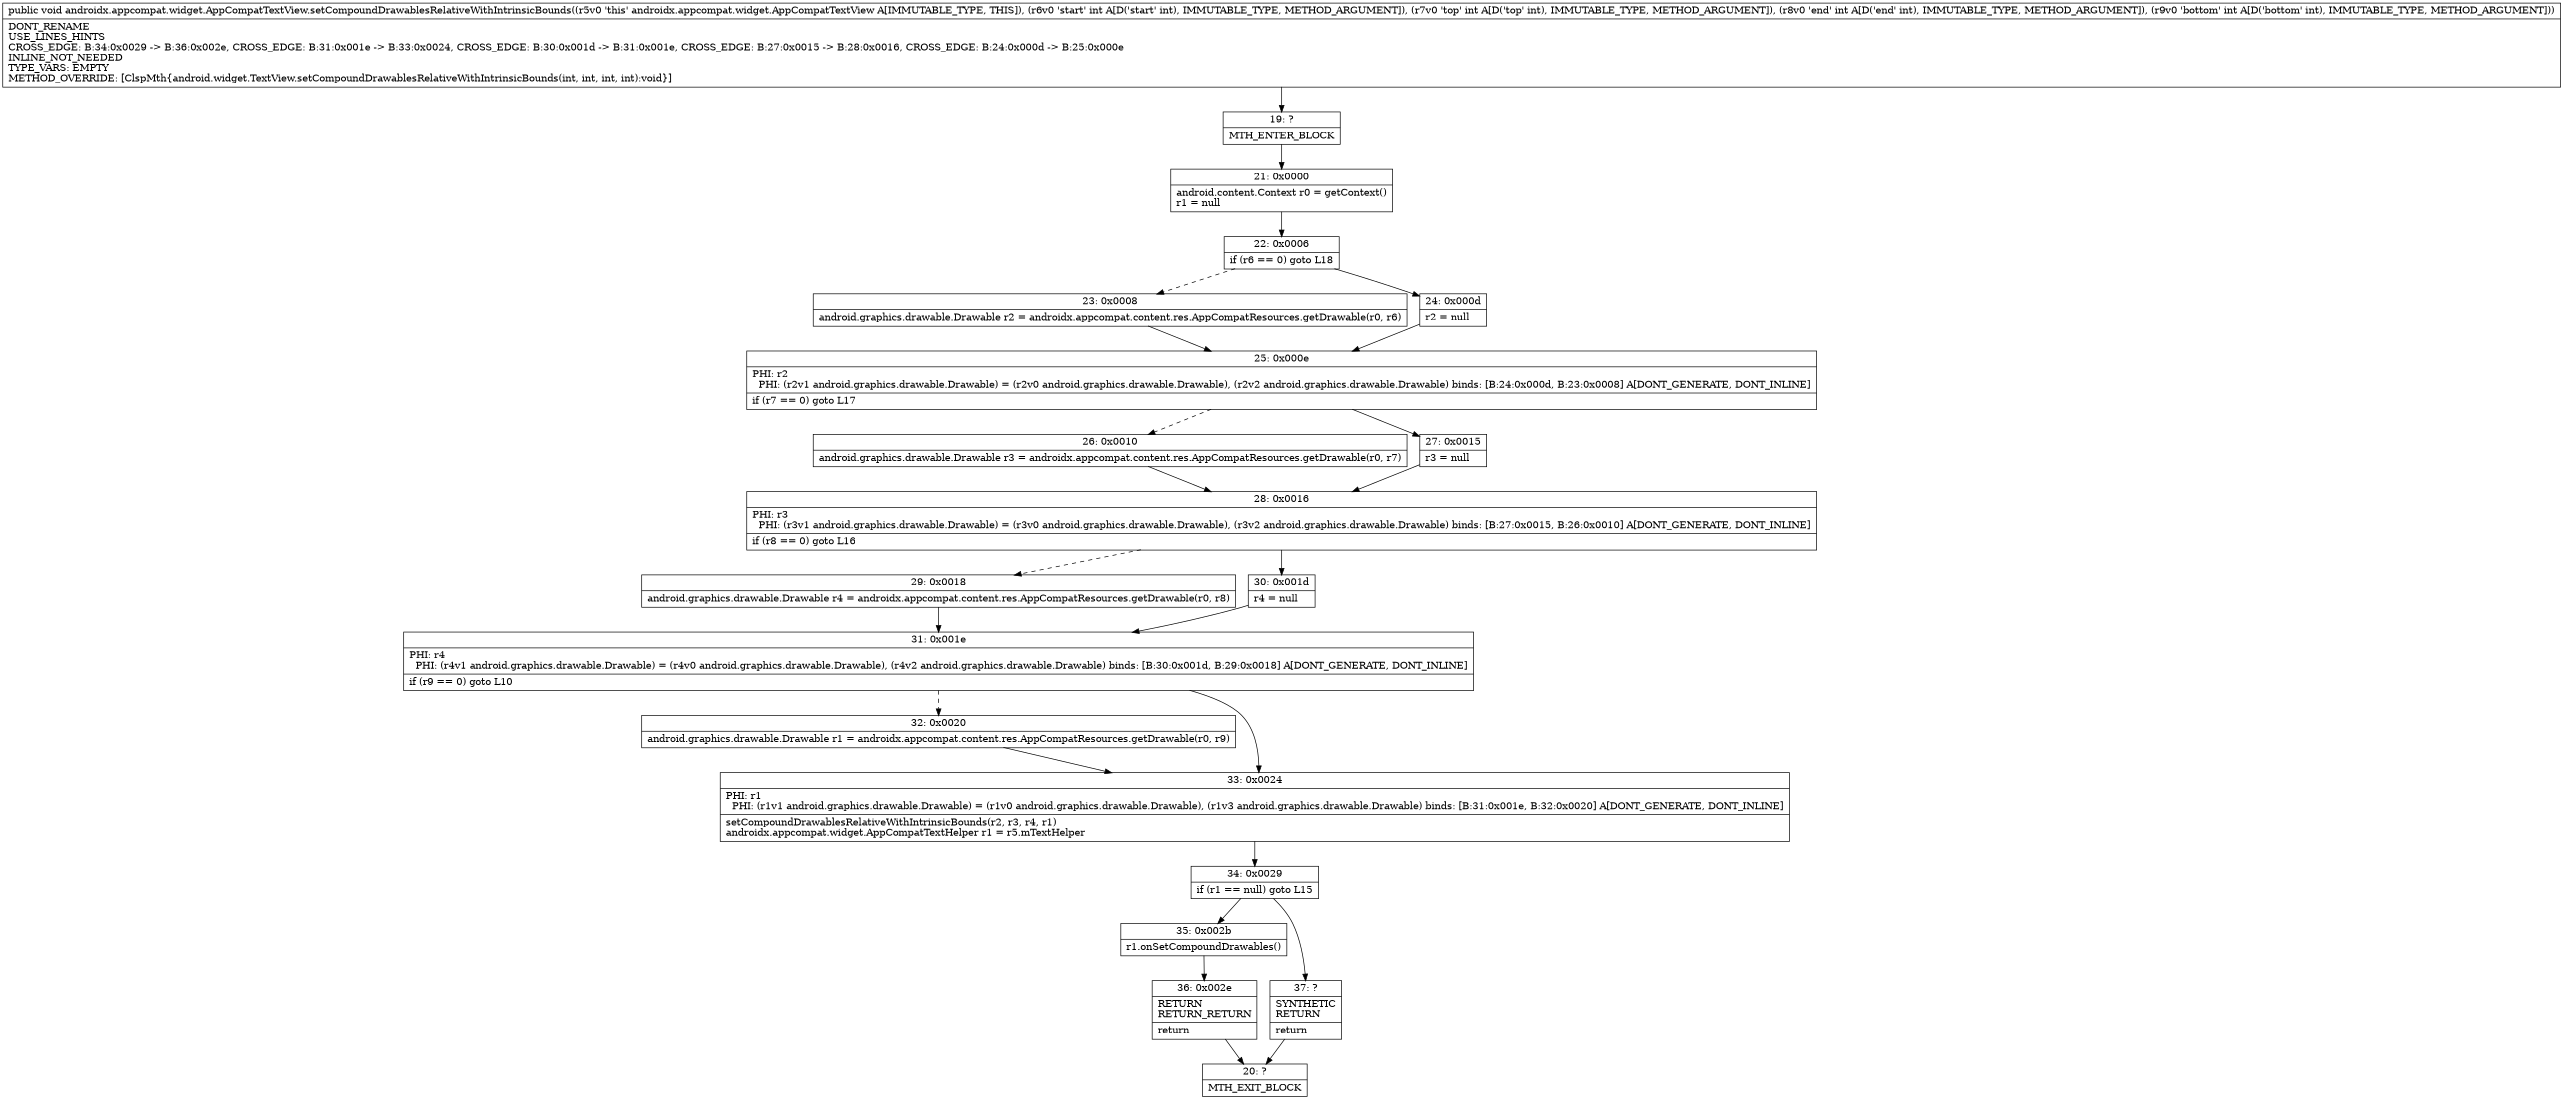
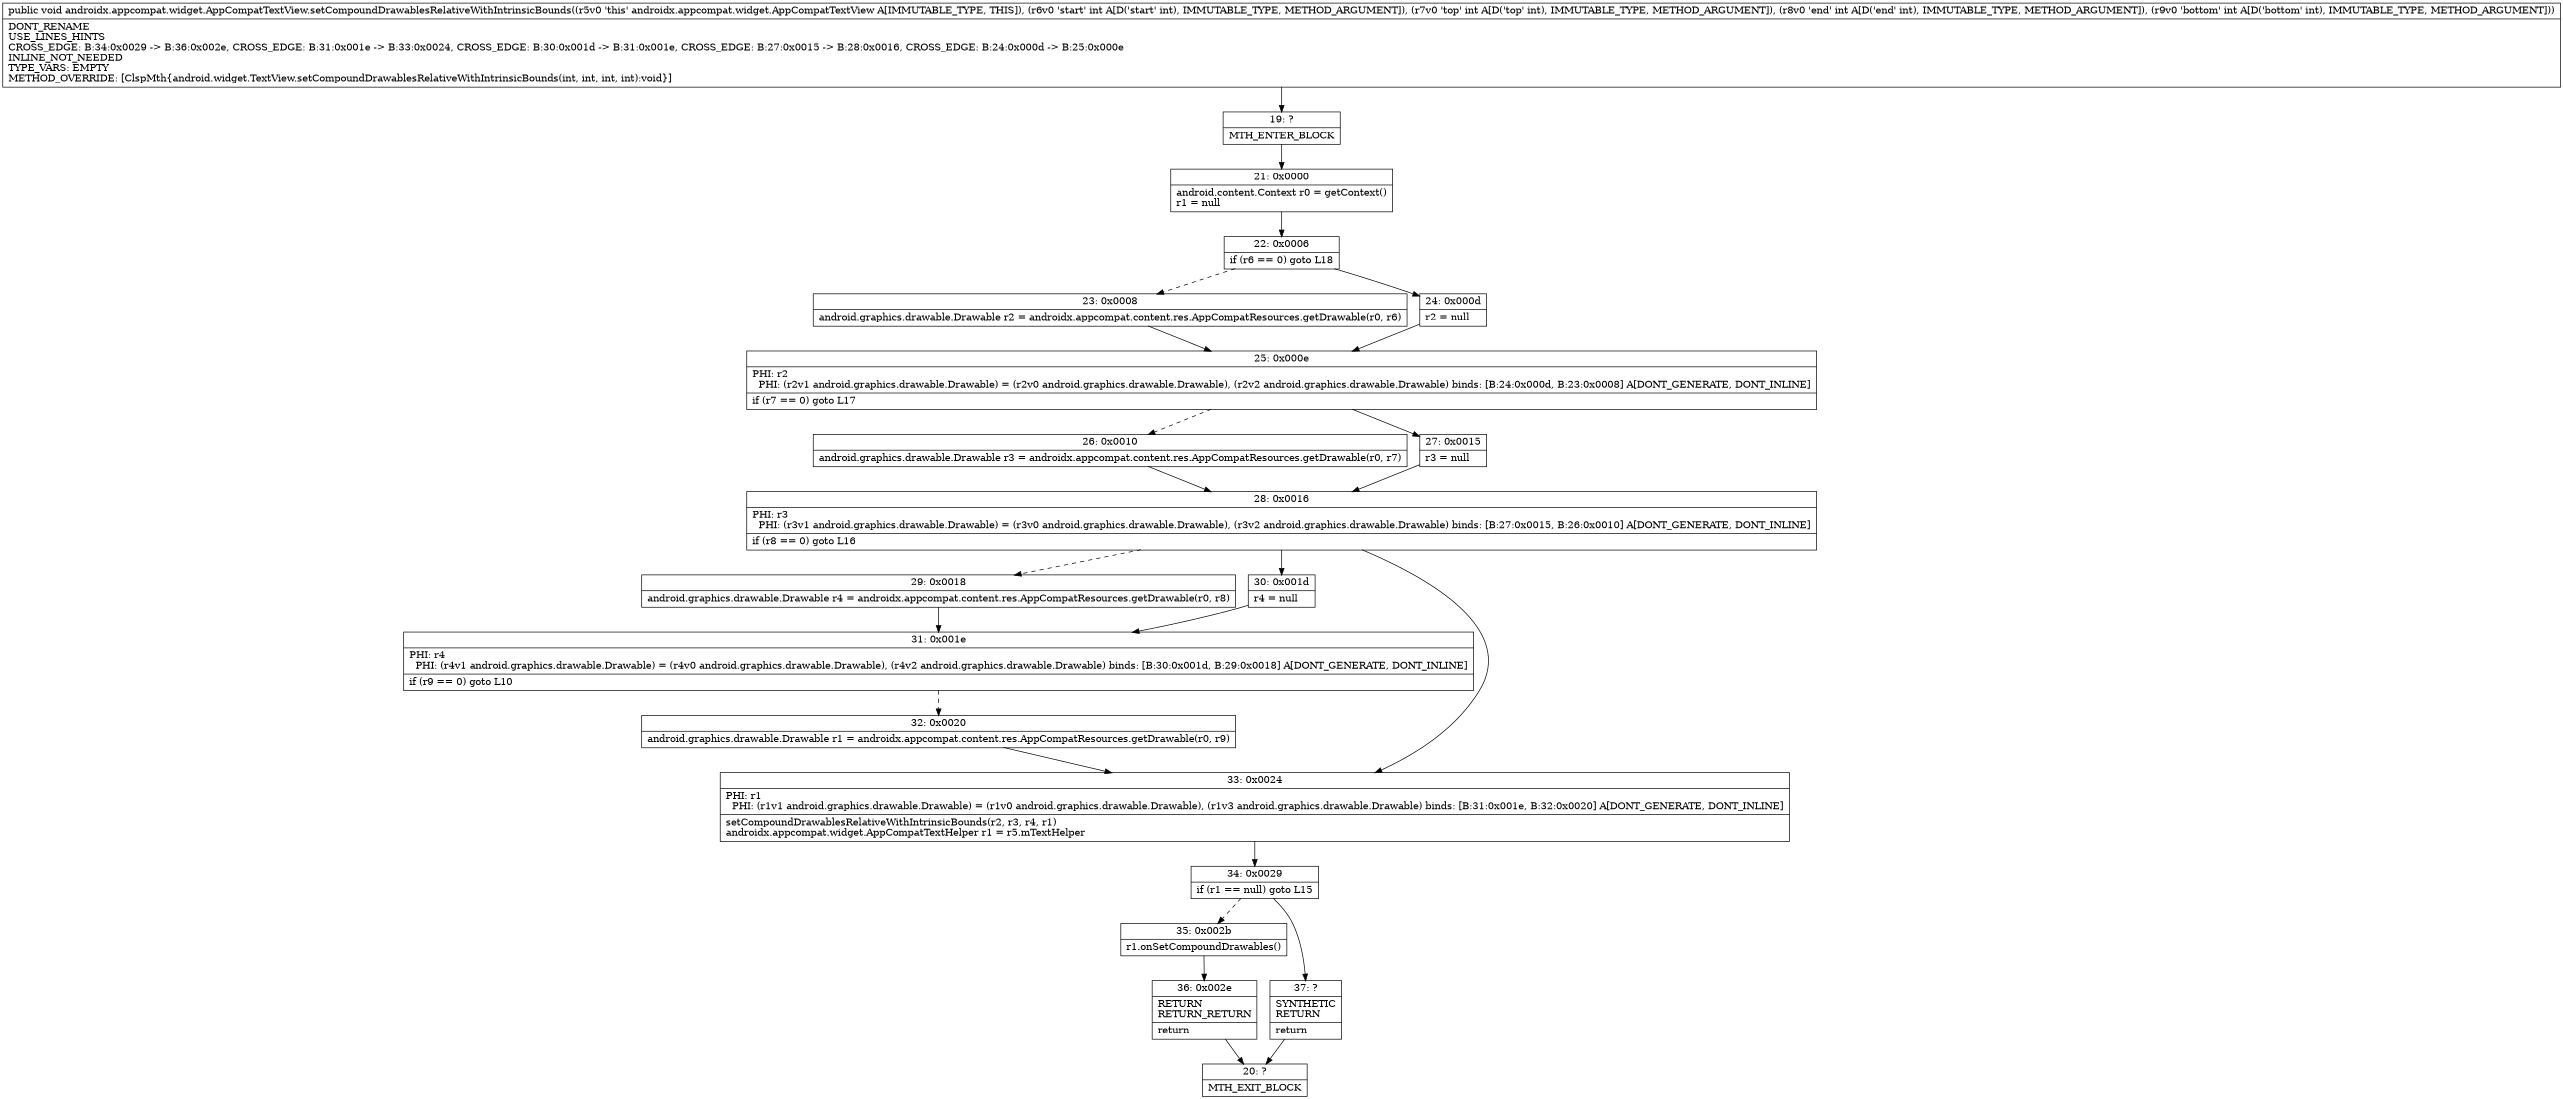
edge "31: 0x001e" -> "33: 0x0024": now "28: 0x0016" -> "33: 0x0024"
edge "34: 0x0029" -> "35: 0x002b": style solid -> dashed
